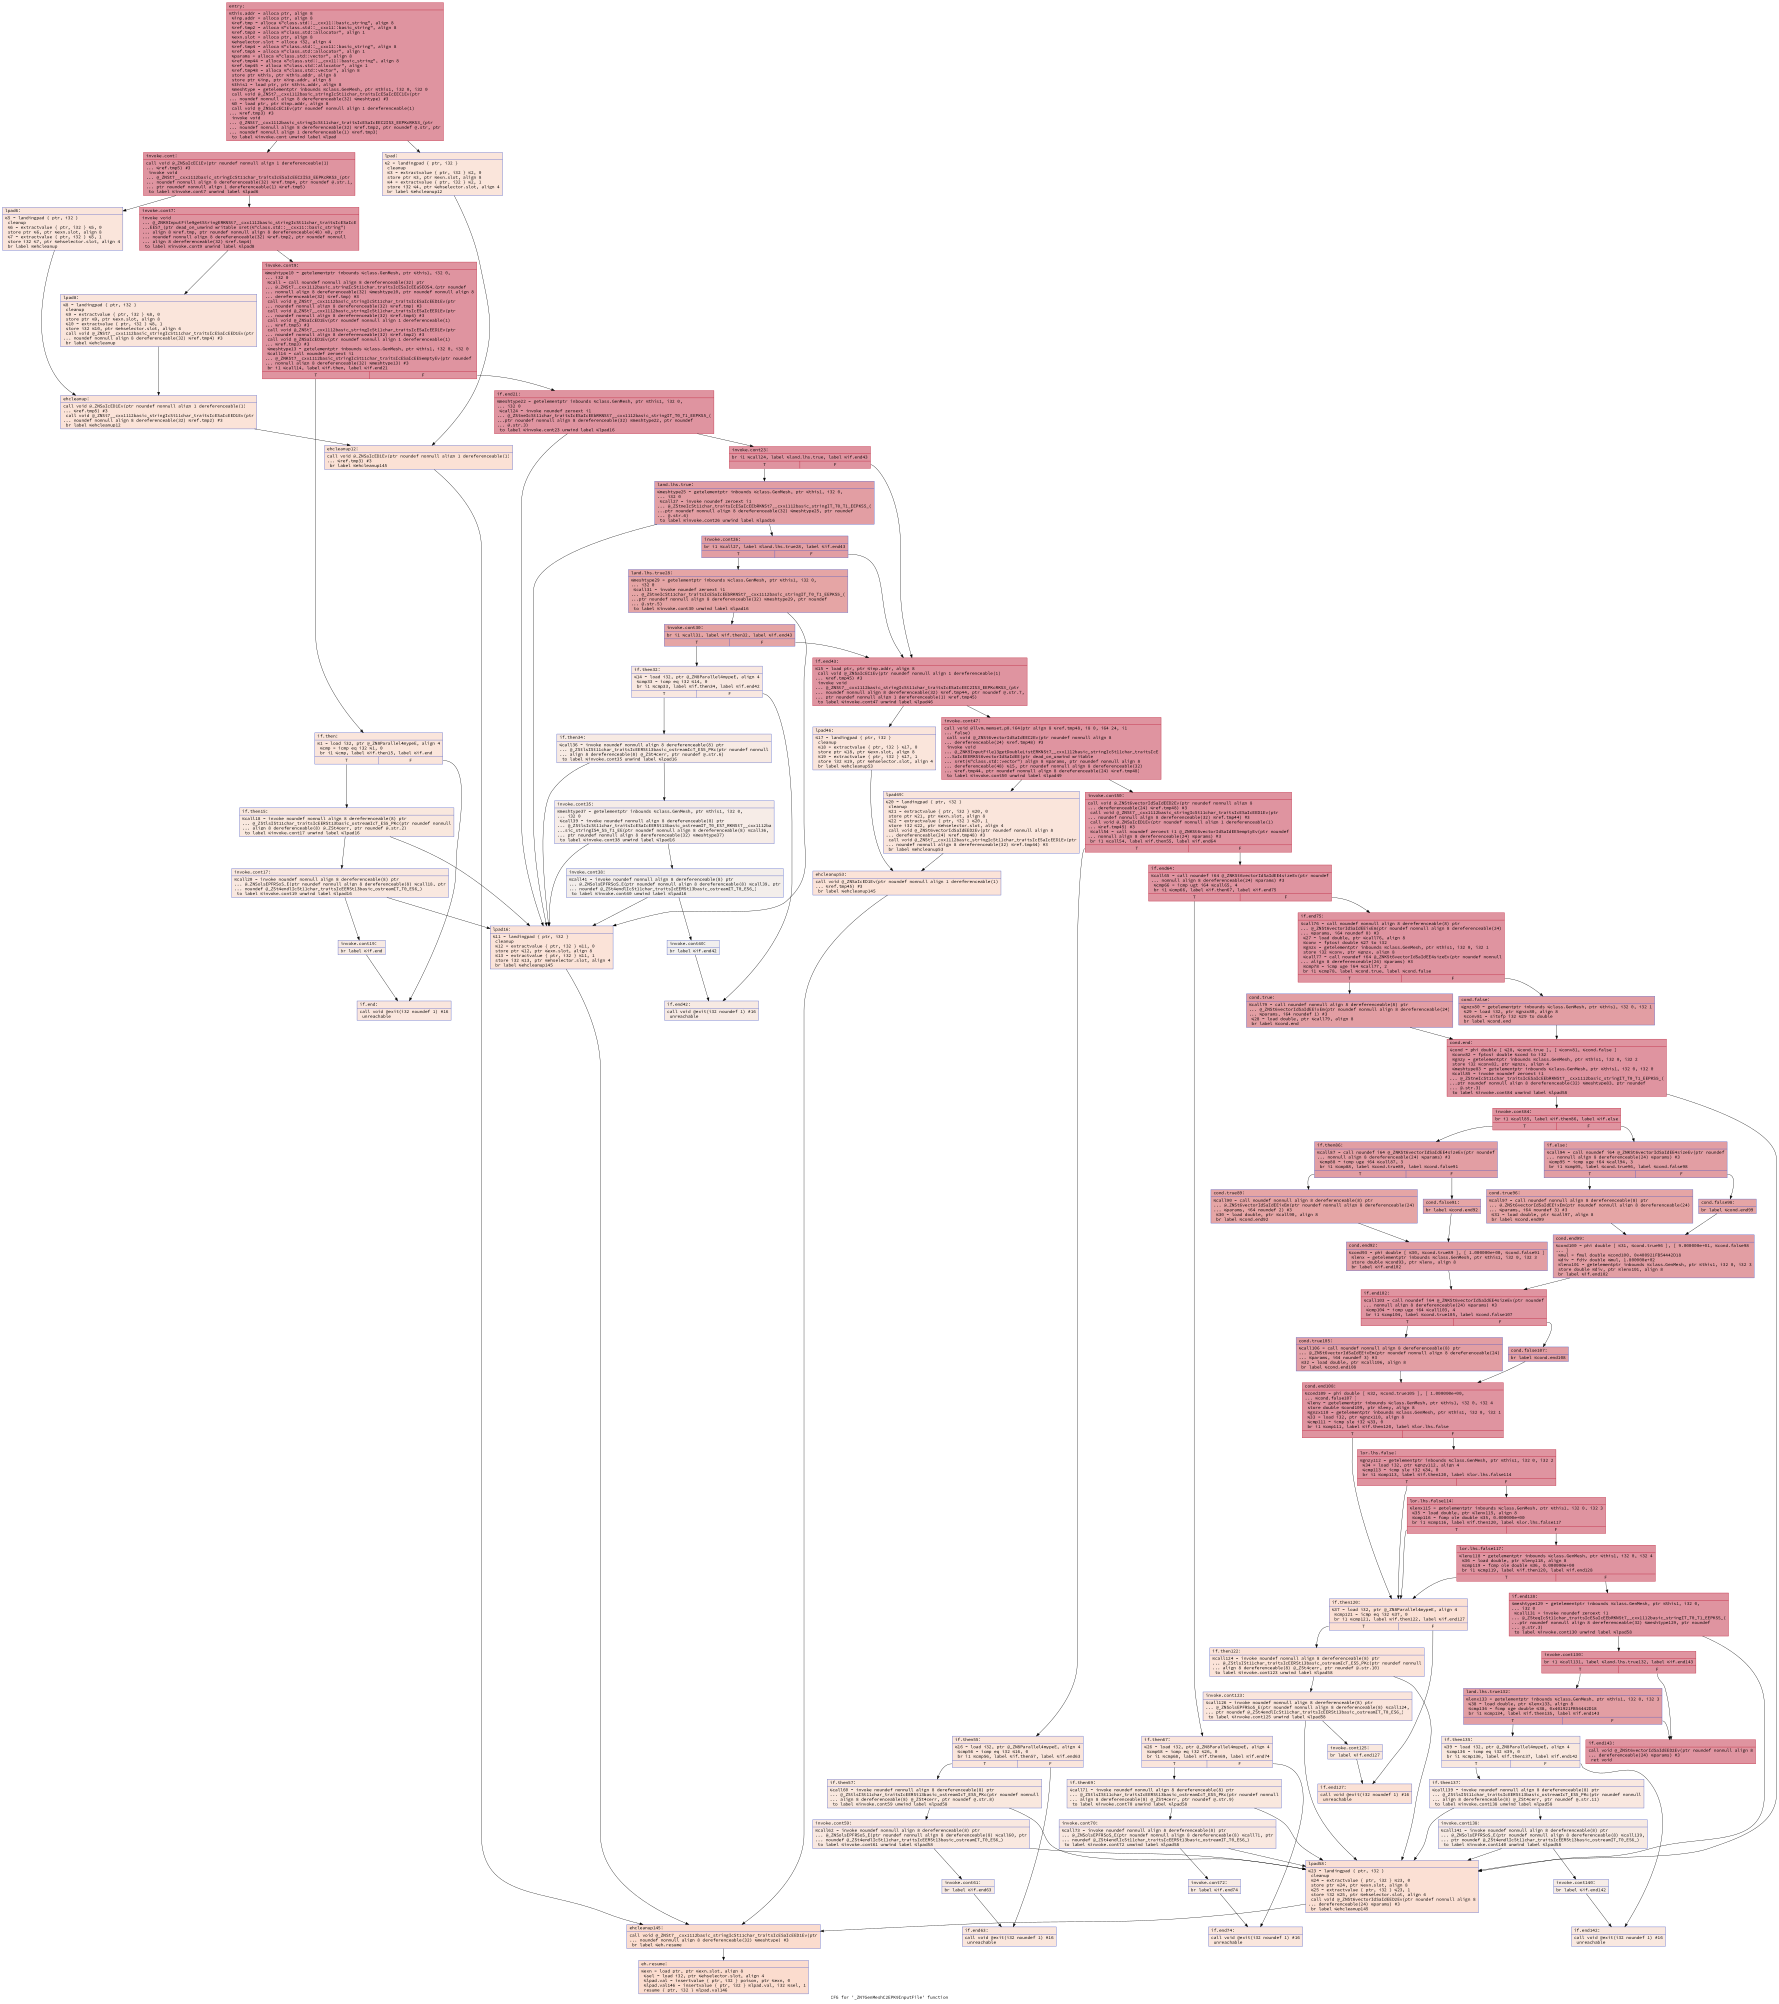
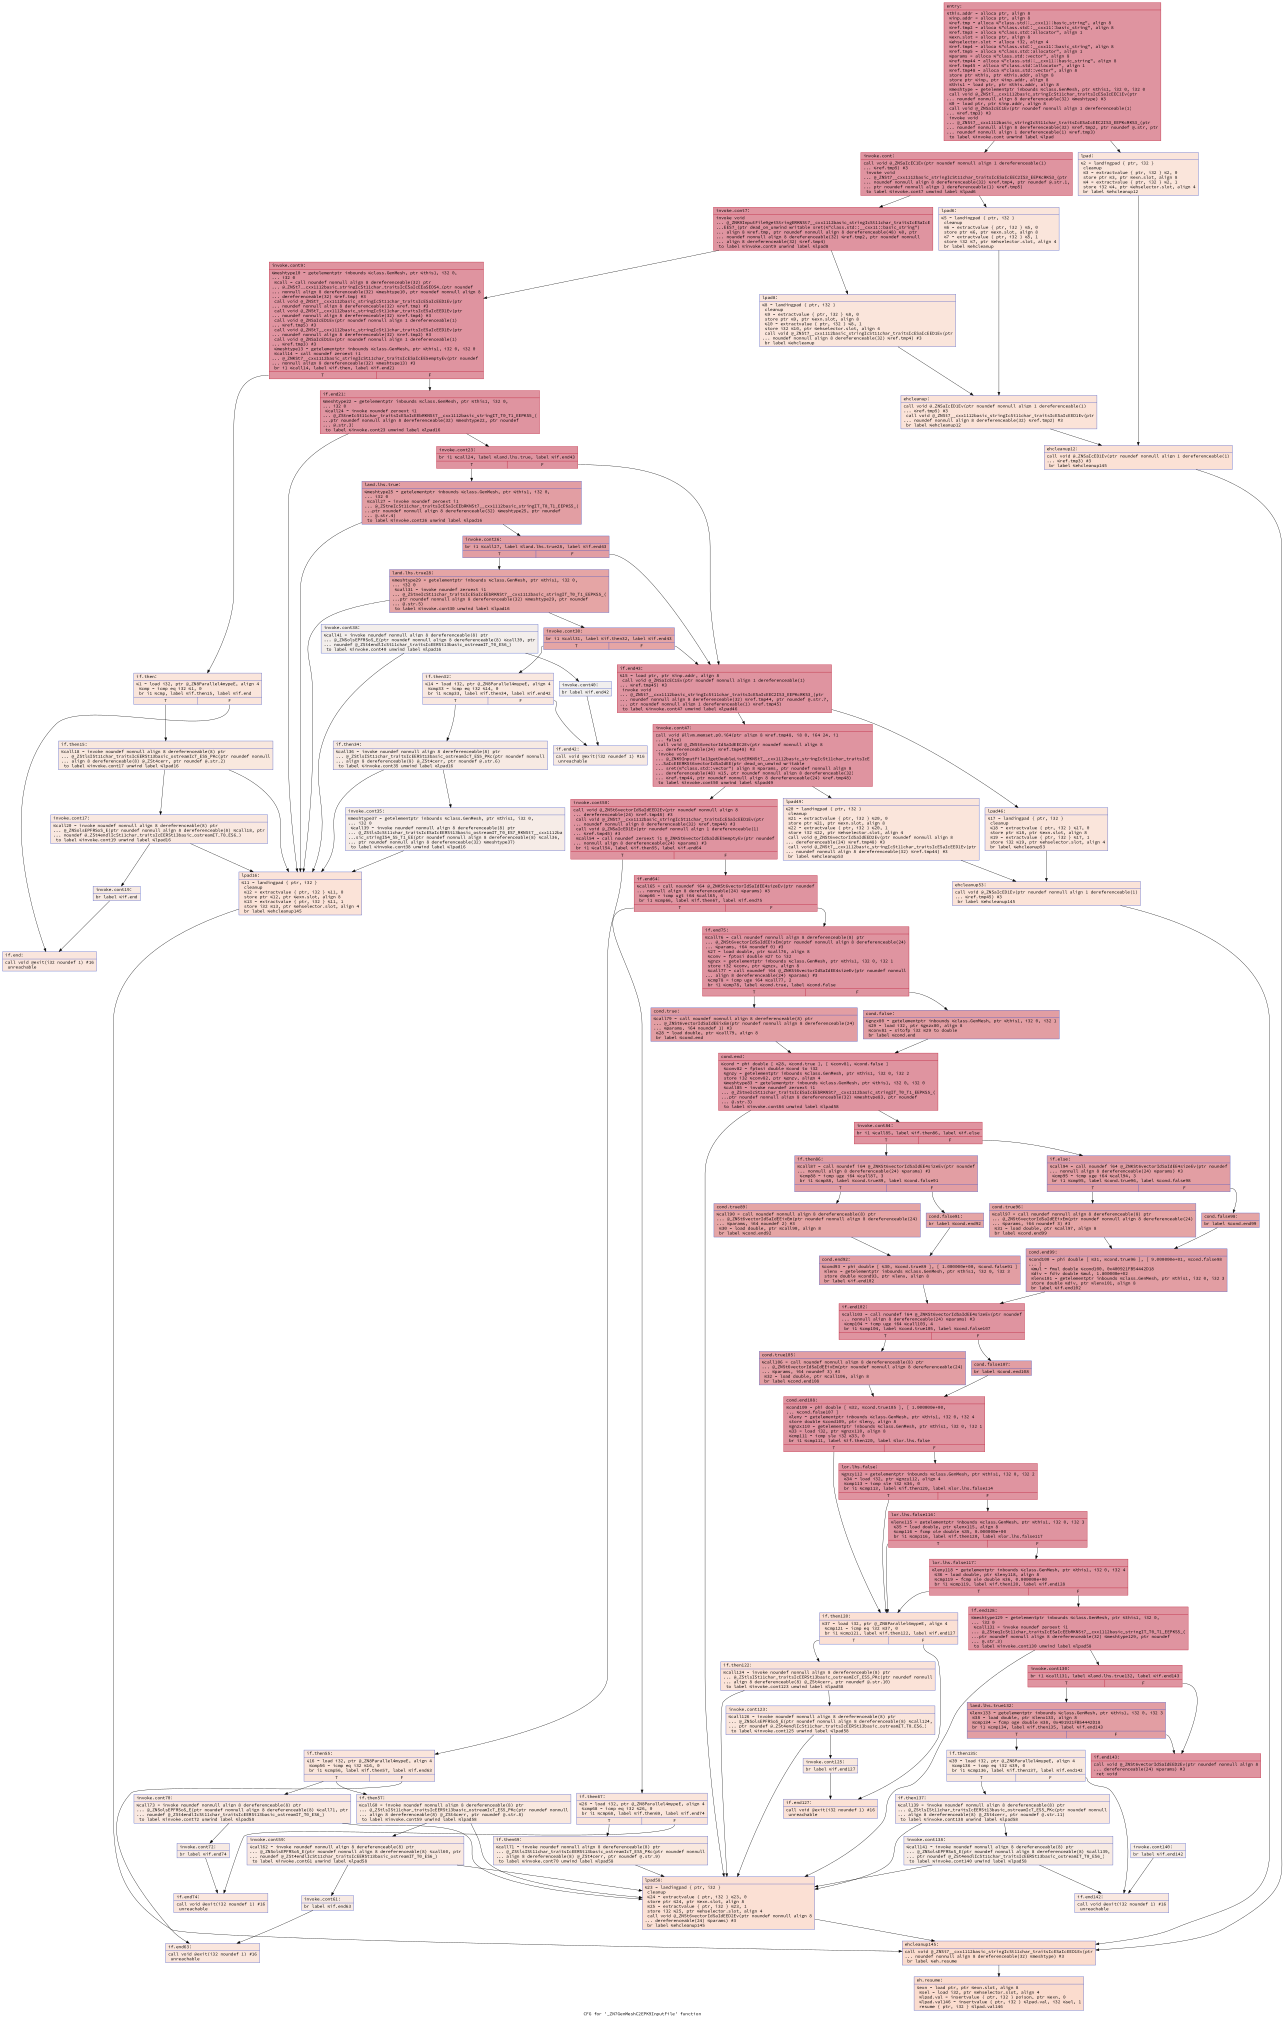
edge "invoke.cont35:" -> "invoke.cont38:": removed
edge "if.then69:" -> "invoke.cont70:": now "if.then55:" -> "invoke.cont70:"
edge "invoke.cont138:" -> "invoke.cont140:": now "invoke.cont138:" -> "if.end142:"
